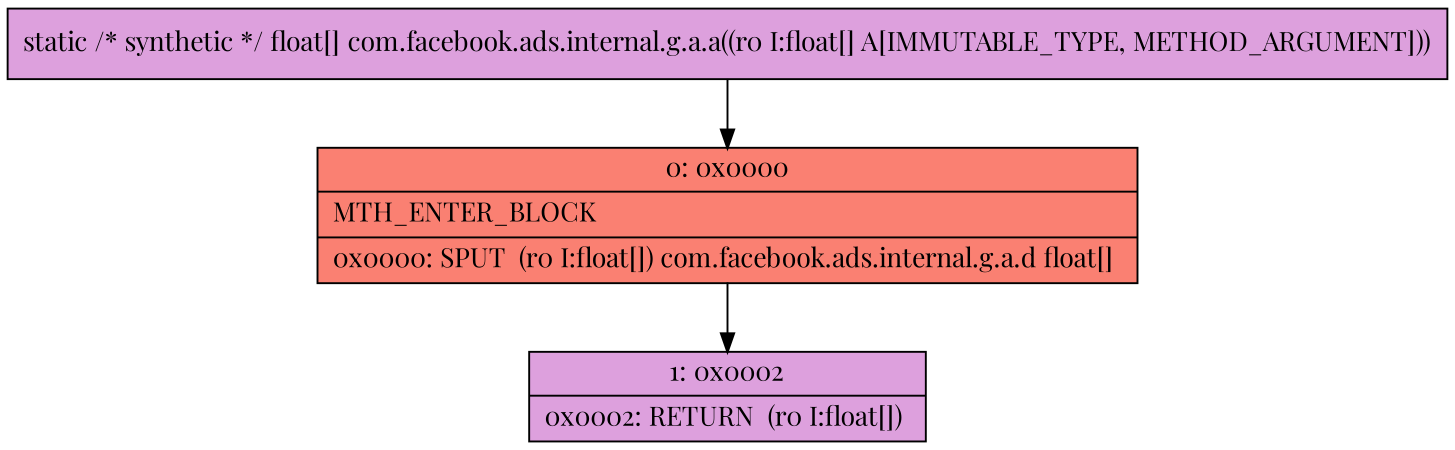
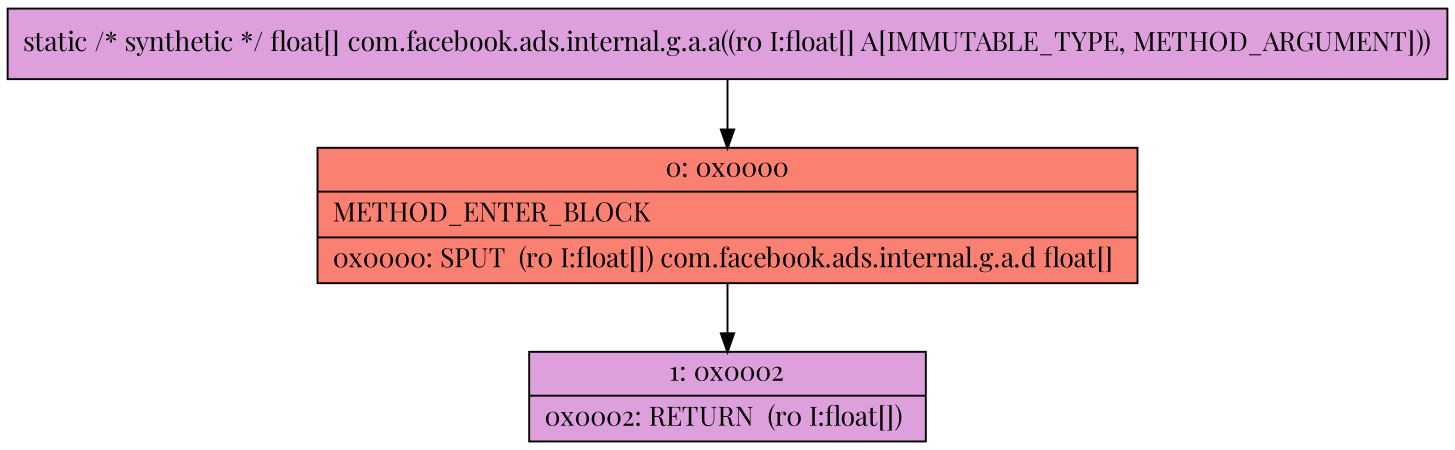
node "0: 0x0000": text "MTH_ENTER_BLOCK" -> "METHOD_ENTER_BLOCK"
